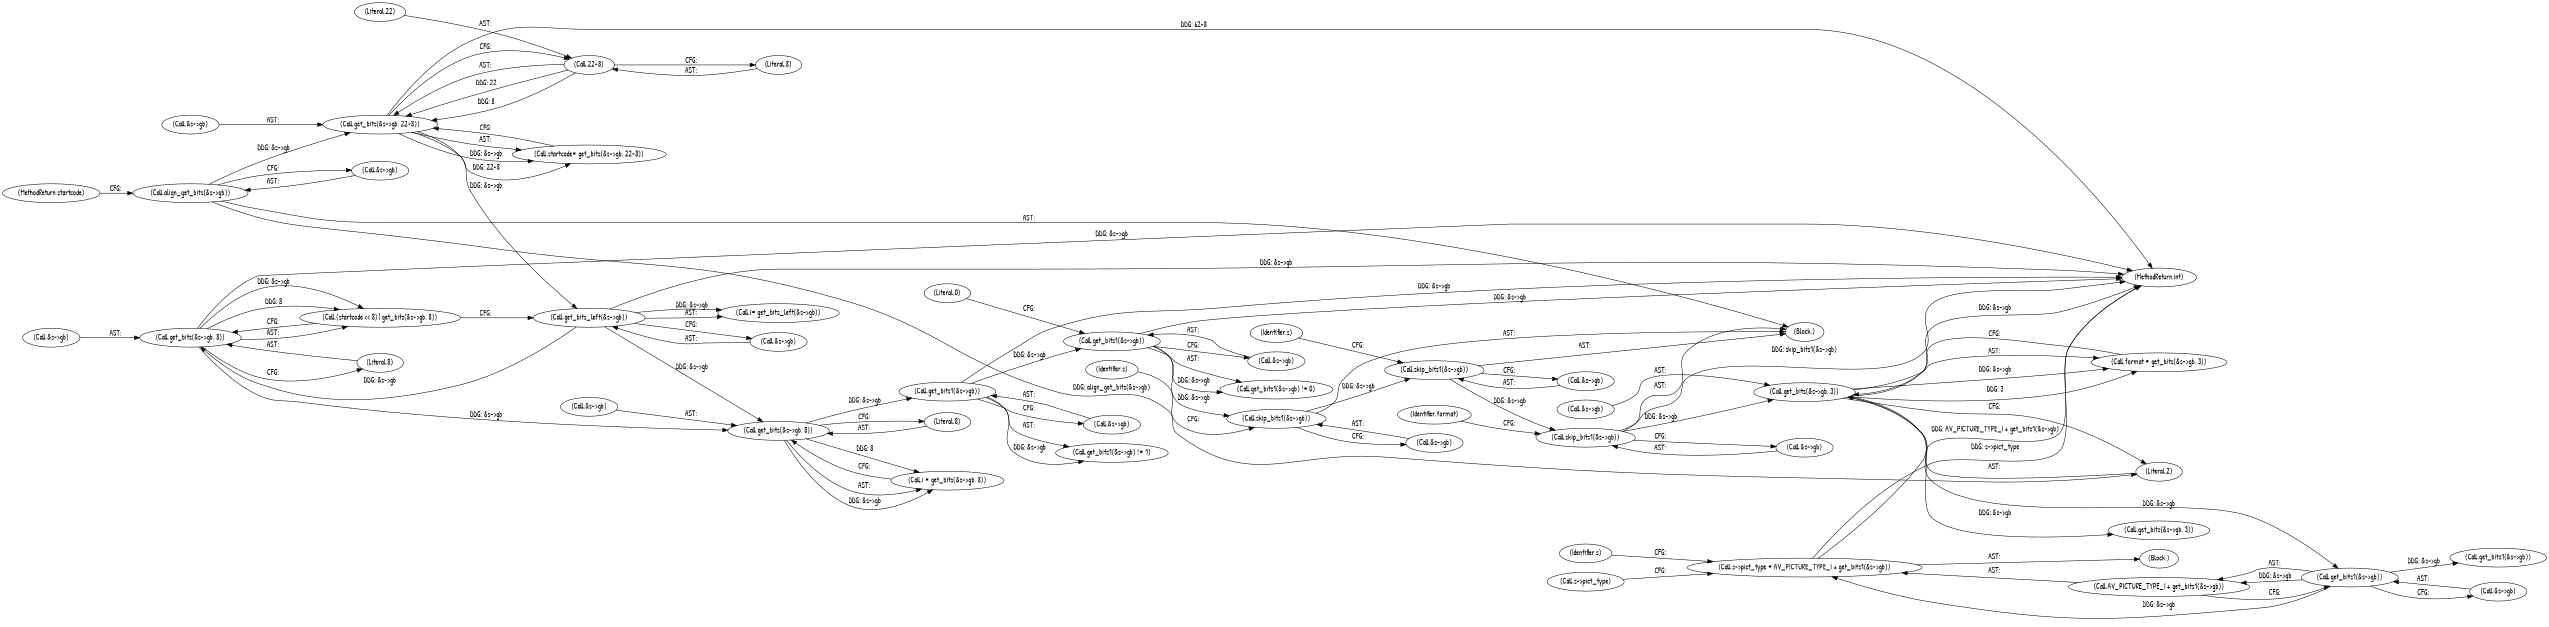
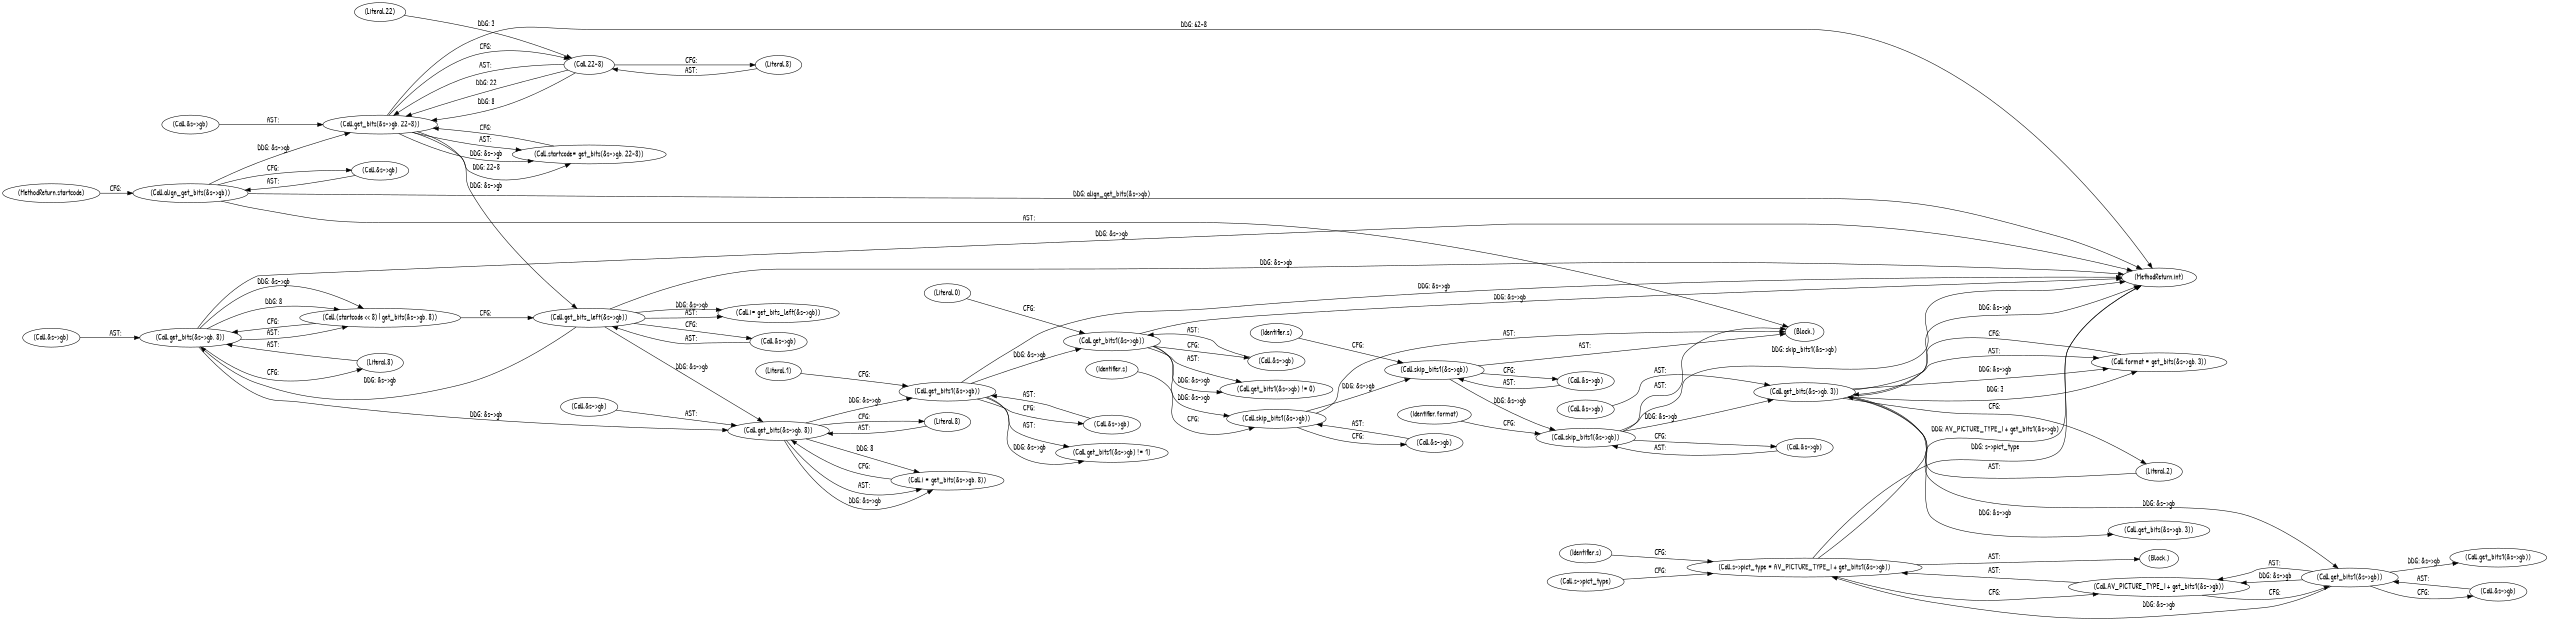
edge "(Literal,22)" -> "(Call,22-8)": label "AST: " -> "DDG: 3"
node "(Literal,1)": added
edge "(Call,align_get_bits(&s->gb))" -> "(Literal,2)": now "(Call,align_get_bits(&s->gb))" -> "(MethodReturn,int)"
edge "(Call,s->pict_type = AV_PICTURE_TYPE_I + get_bits1(&s->gb))" -> "(Call,AV_PICTURE_TYPE_I + get_bits1(&s->gb))": added, label "CFG:"
